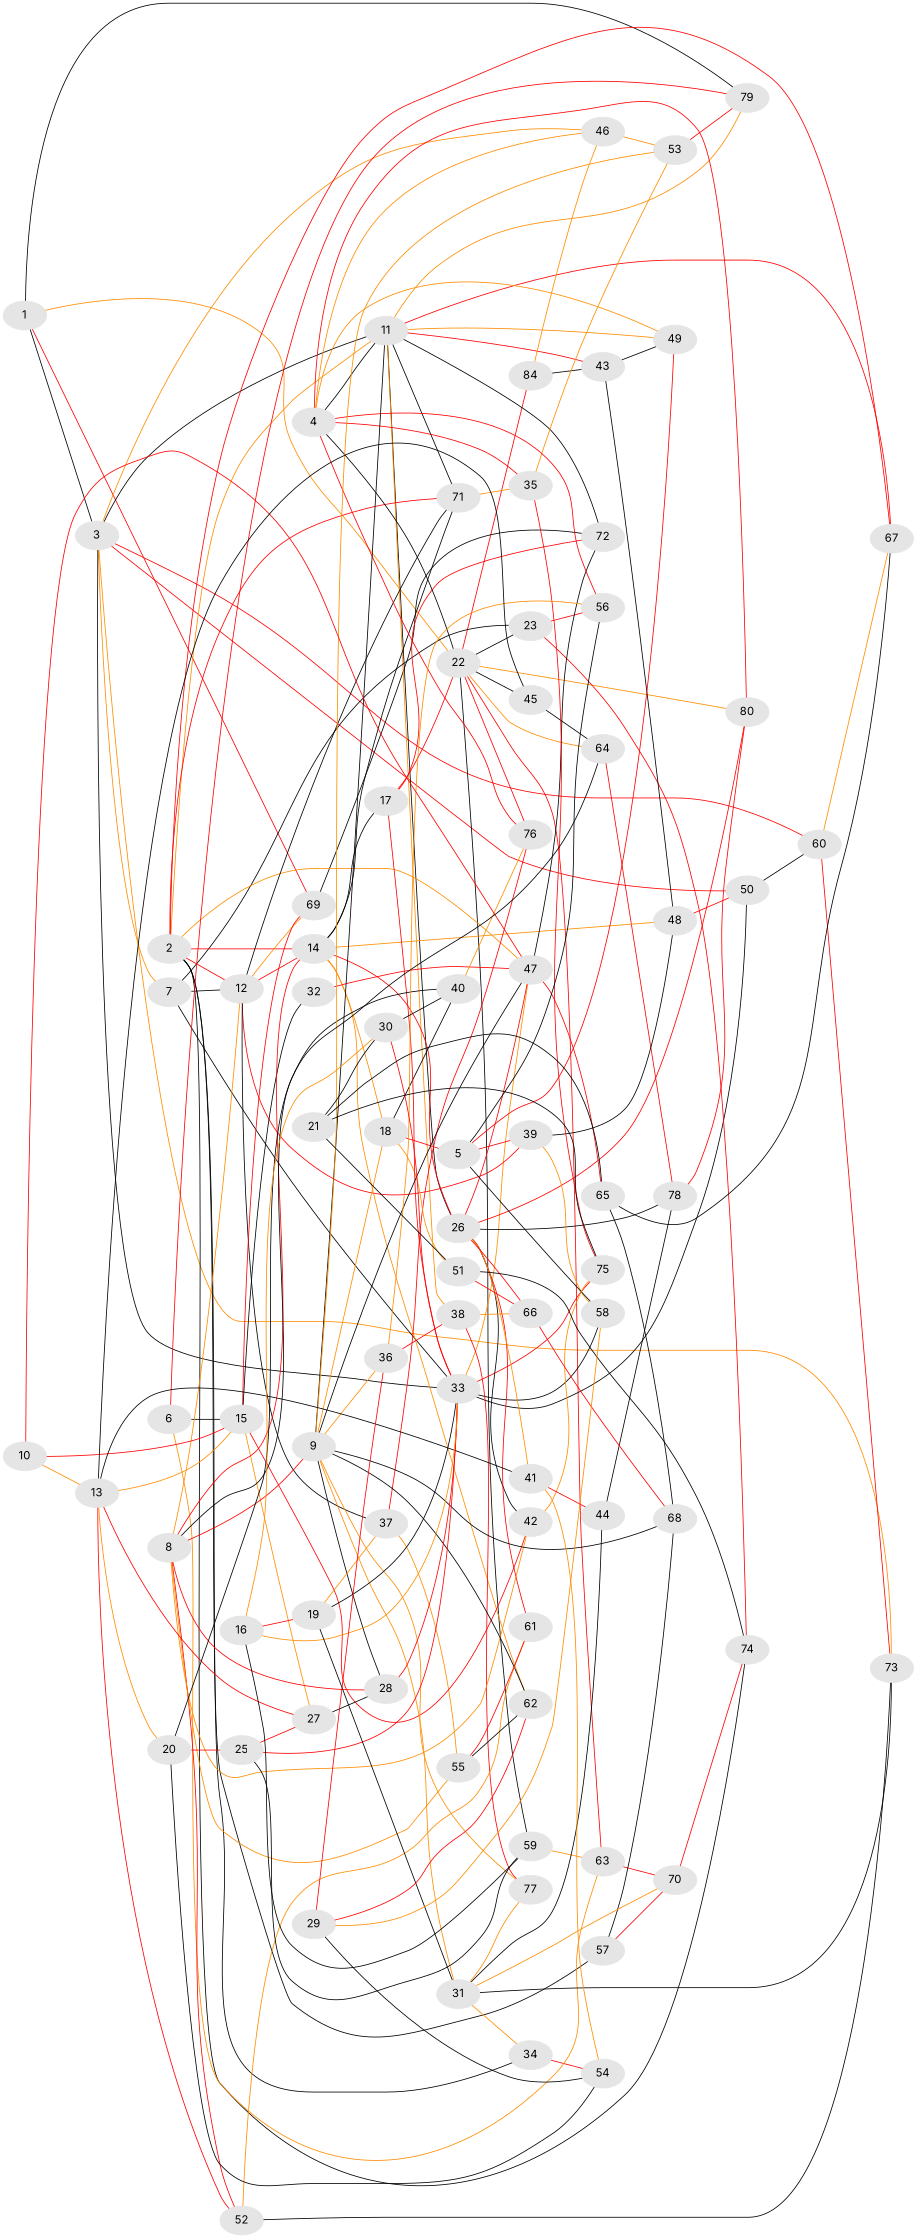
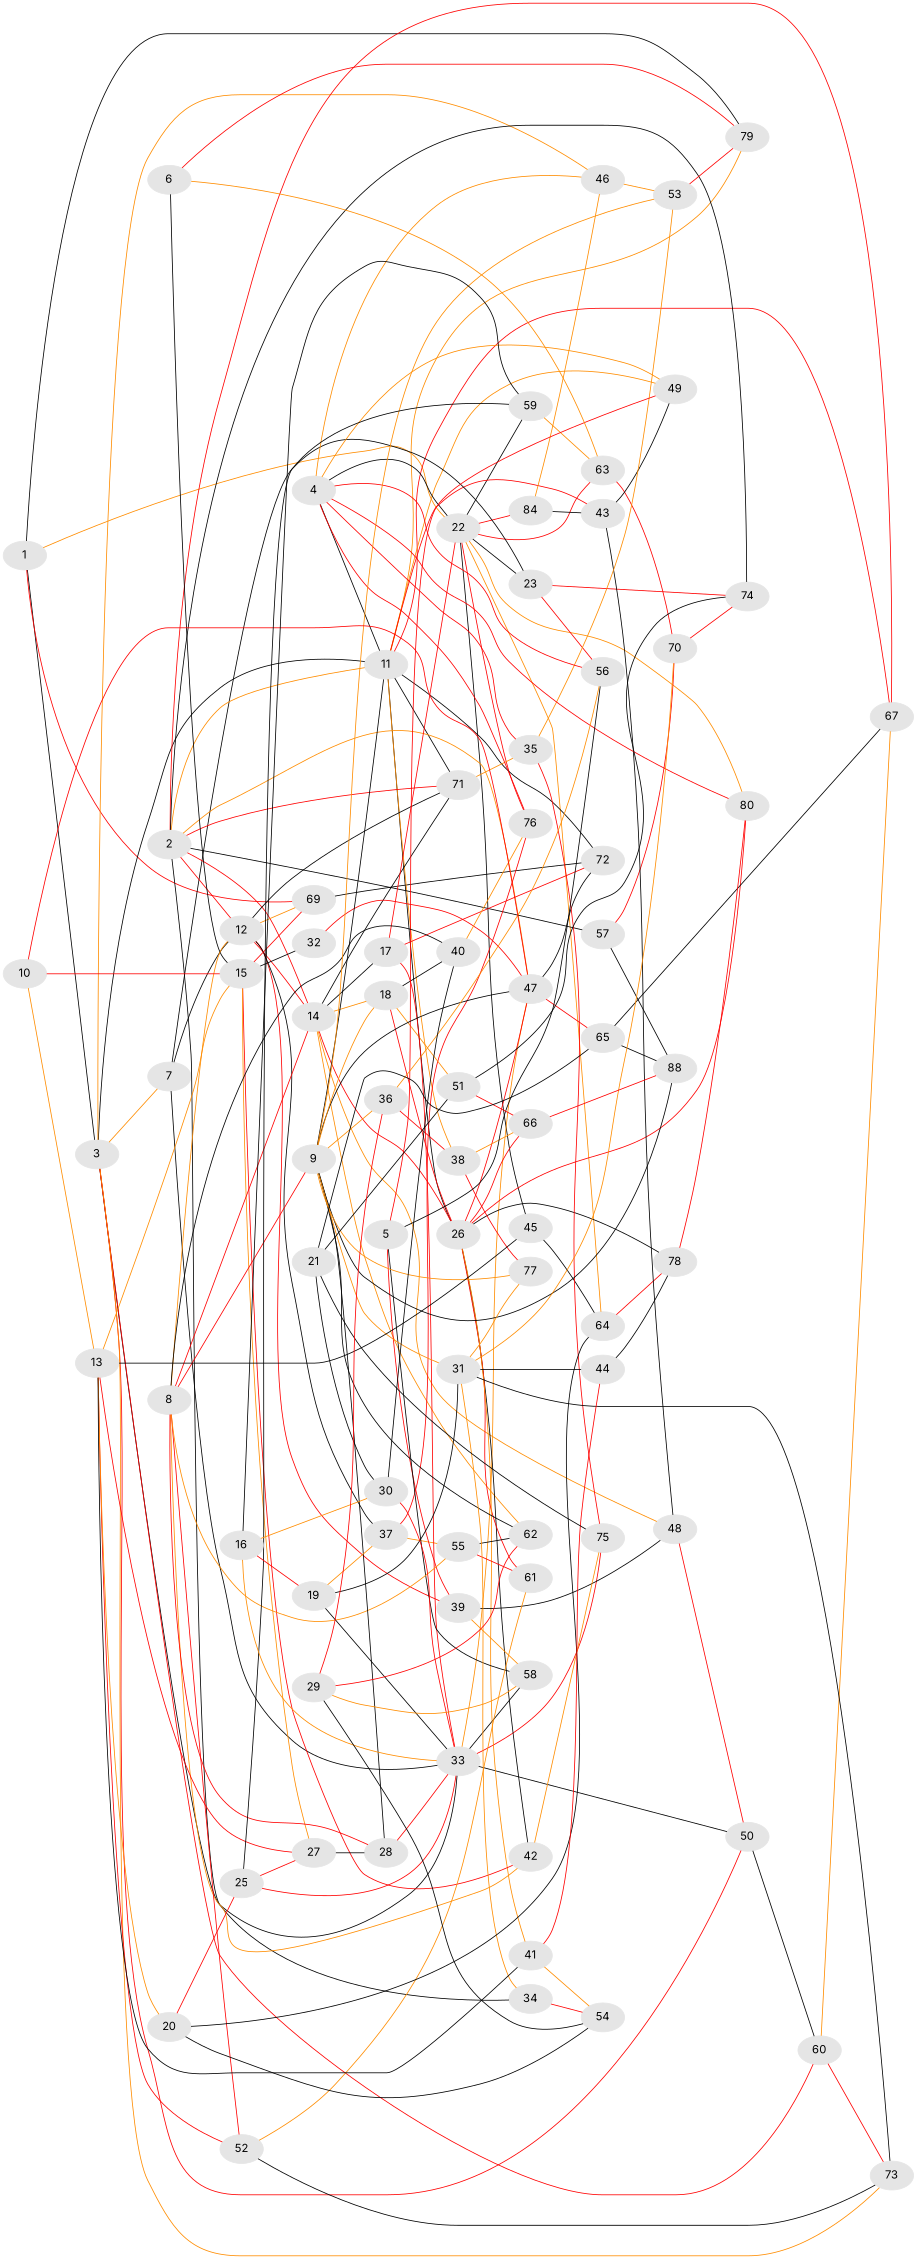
edge "18" -- "5": now "18" -- "26"
node "68": label "68" -> "88"
